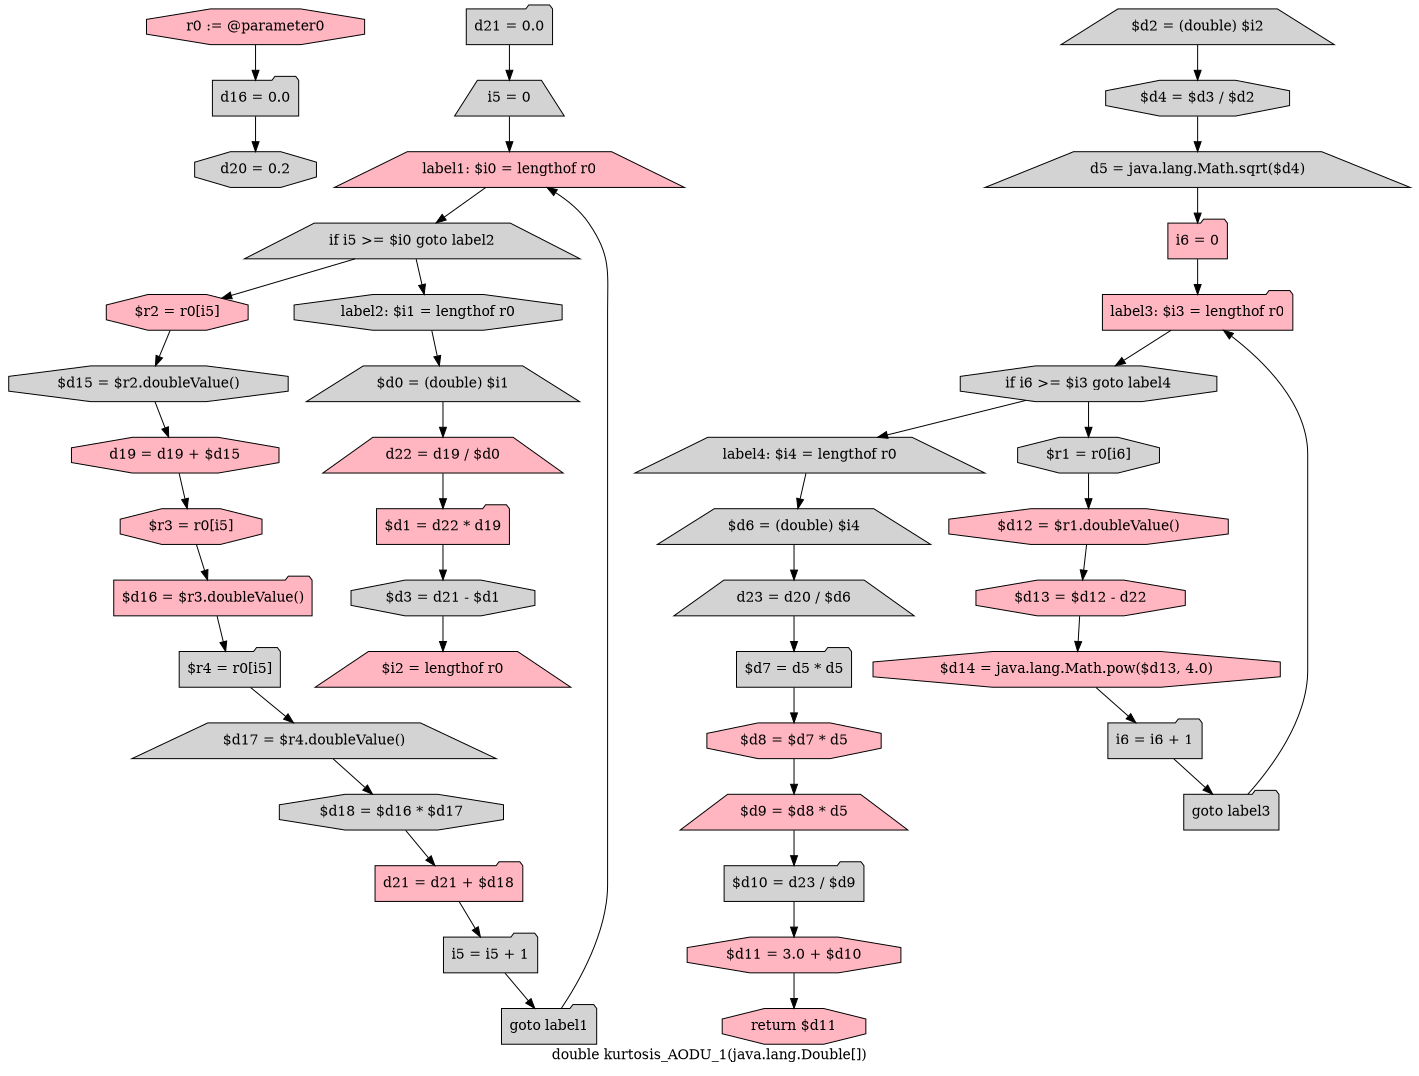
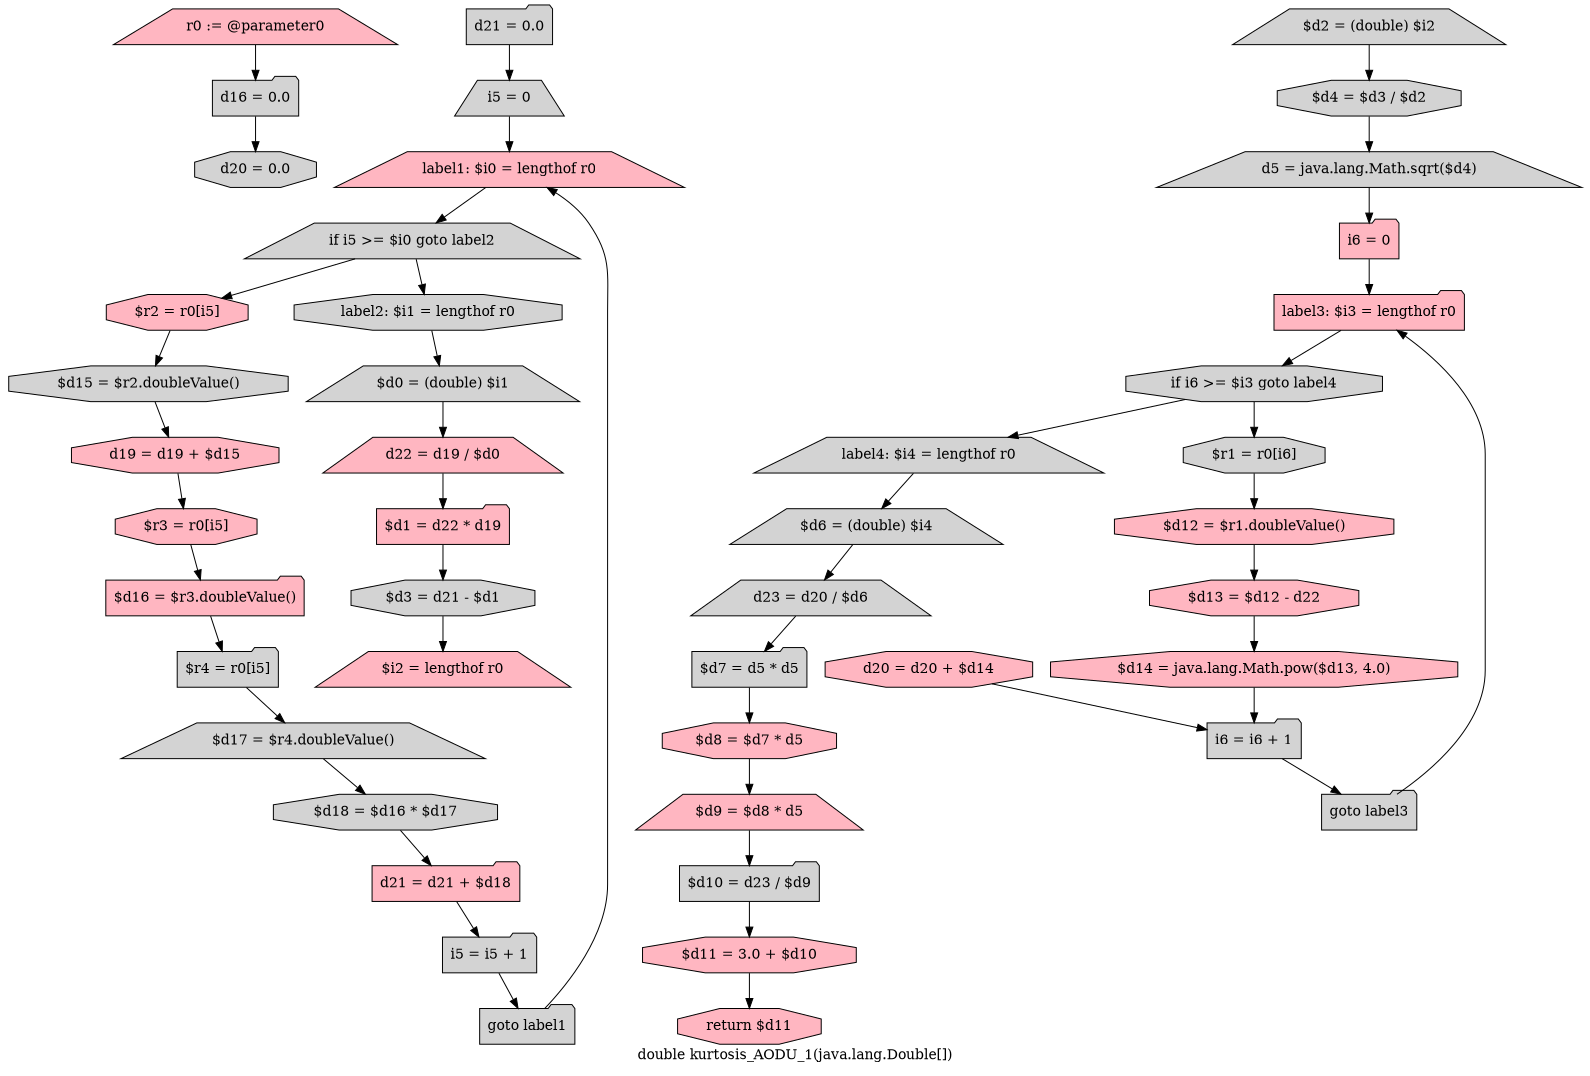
node "r0 := @parameter0": shape octagon -> trapezium
node "d20 = 0.2": label "d20 = 0.2" -> "d20 = 0.0"
node "d20 = d20 + $d14": added
